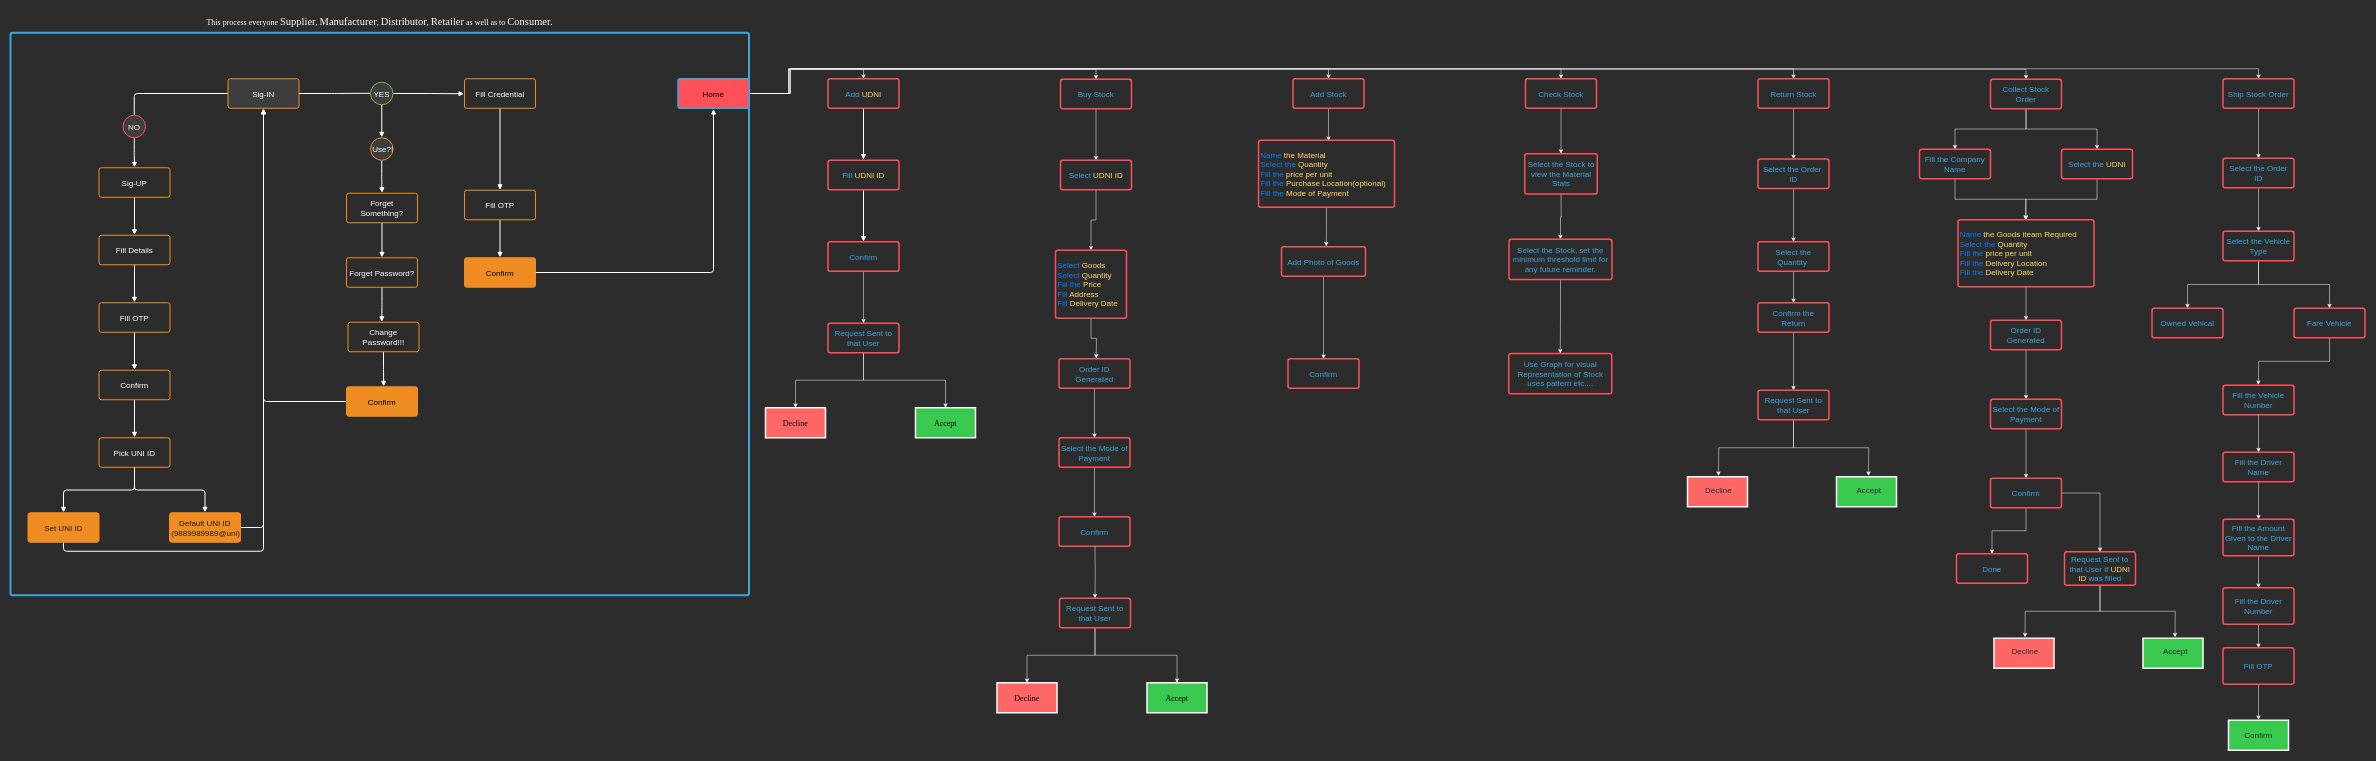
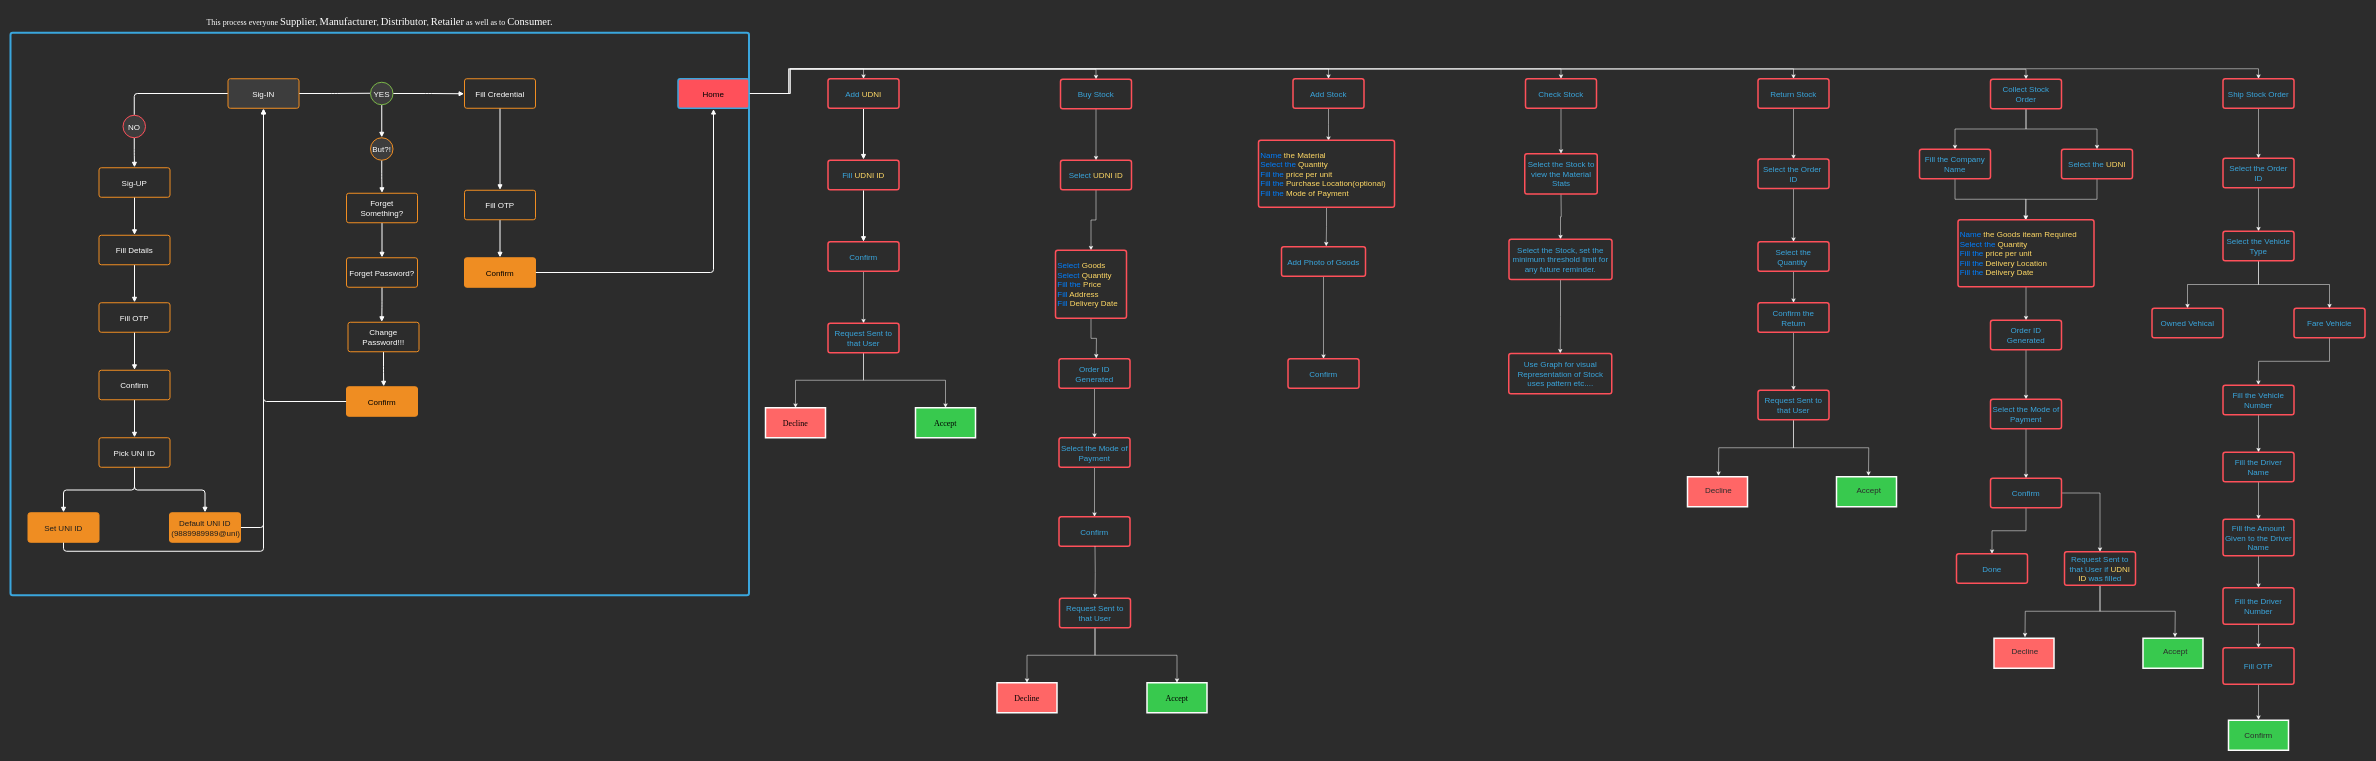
node "Use?!": label "Use?!" -> "But?!"
